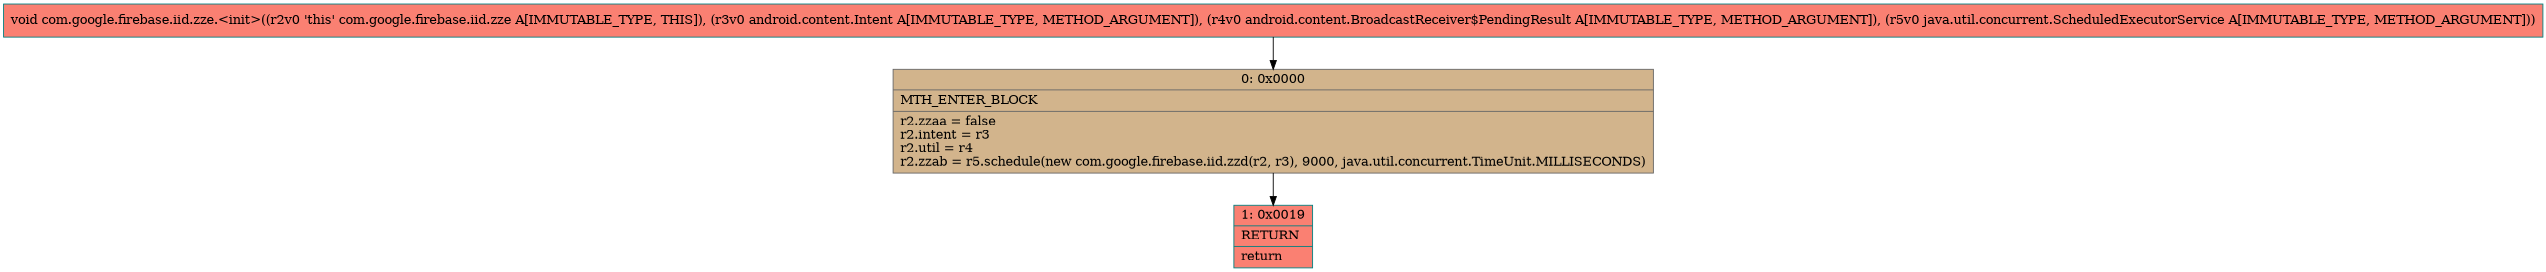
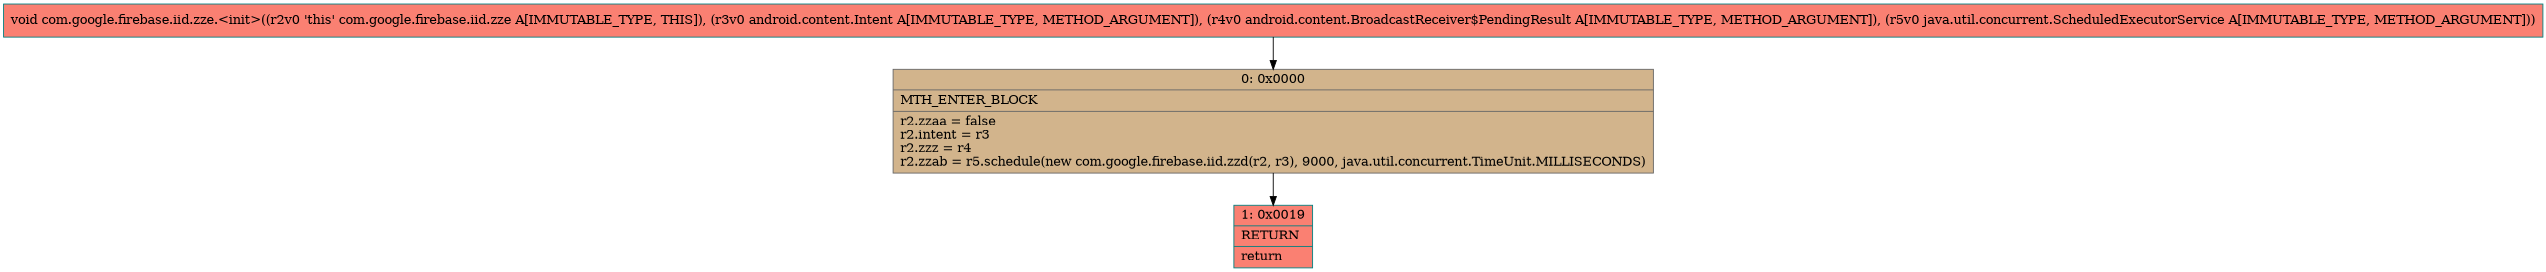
node "0: 0x0000": text "r2.util = r4" -> "r2.zzz = r4"
